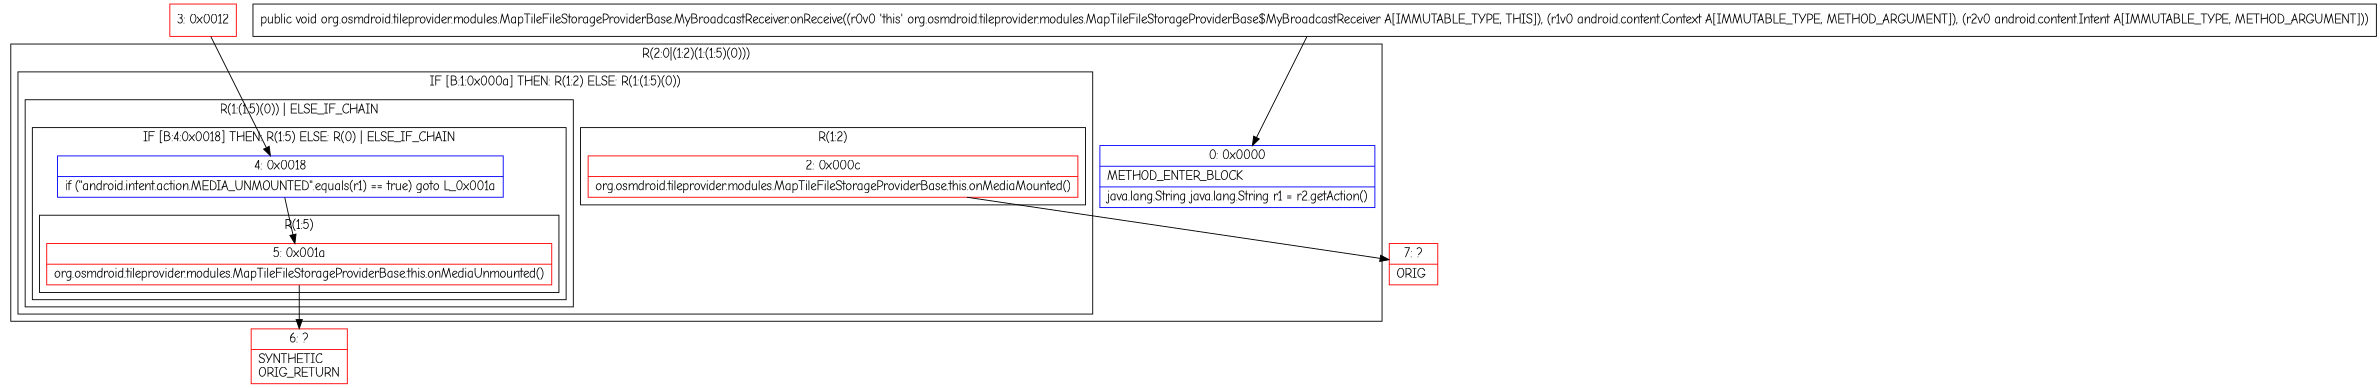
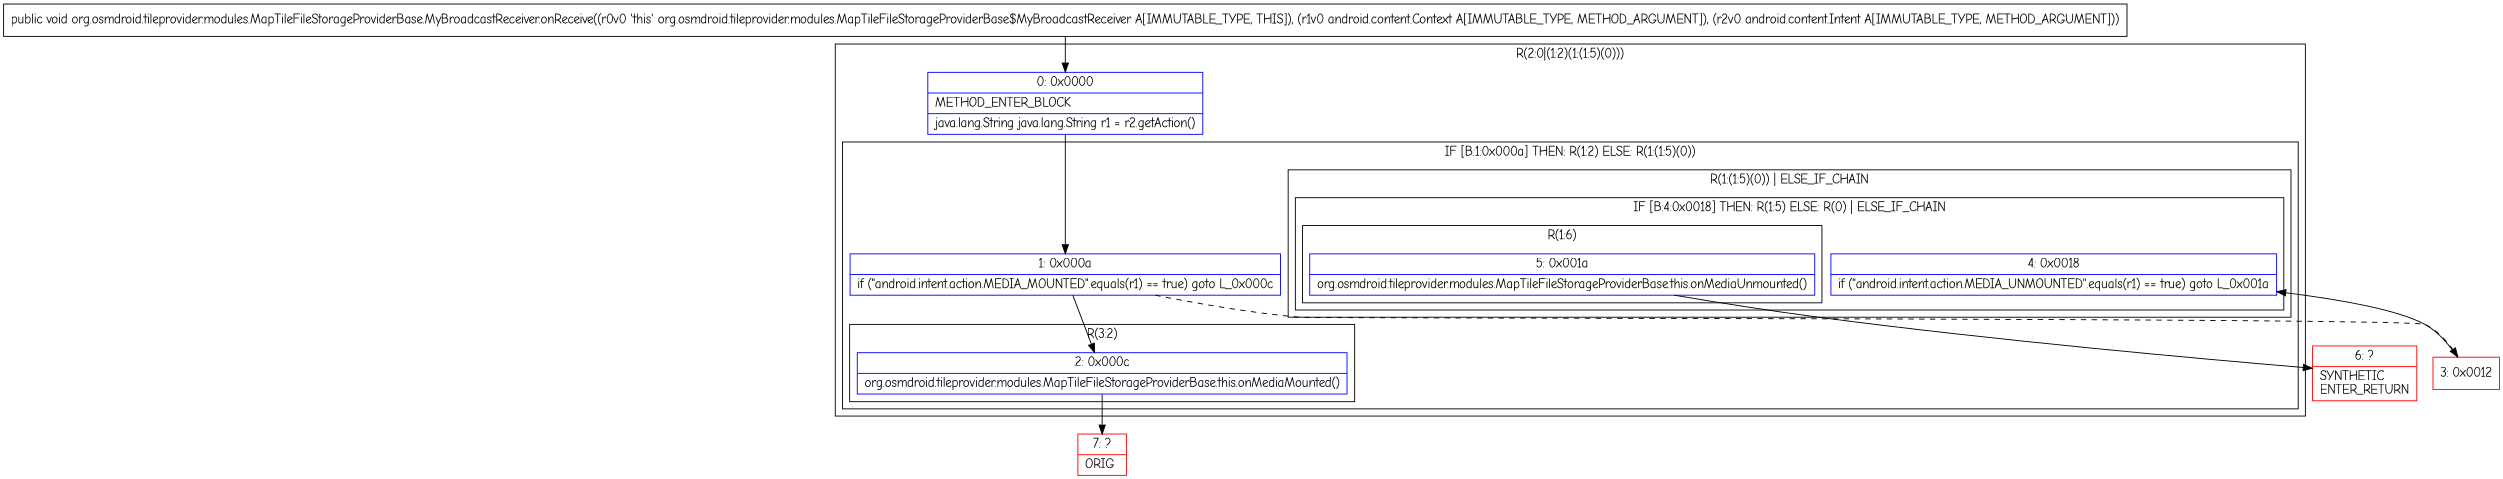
cluster "R(1:2)": label "R(1:2)" -> "R(3:2)"
node "2: 0x000c": color red -> blue
edge "4: 0x0018" -> "5: 0x001a": removed
cluster "R(1:5)": label "R(1:5)" -> "R(1:6)"
node "5: 0x001a": color red -> blue
node "1: 0x000a": added
node "6: ?": text "ORIG_RETURN" -> "ENTER_RETURN"
